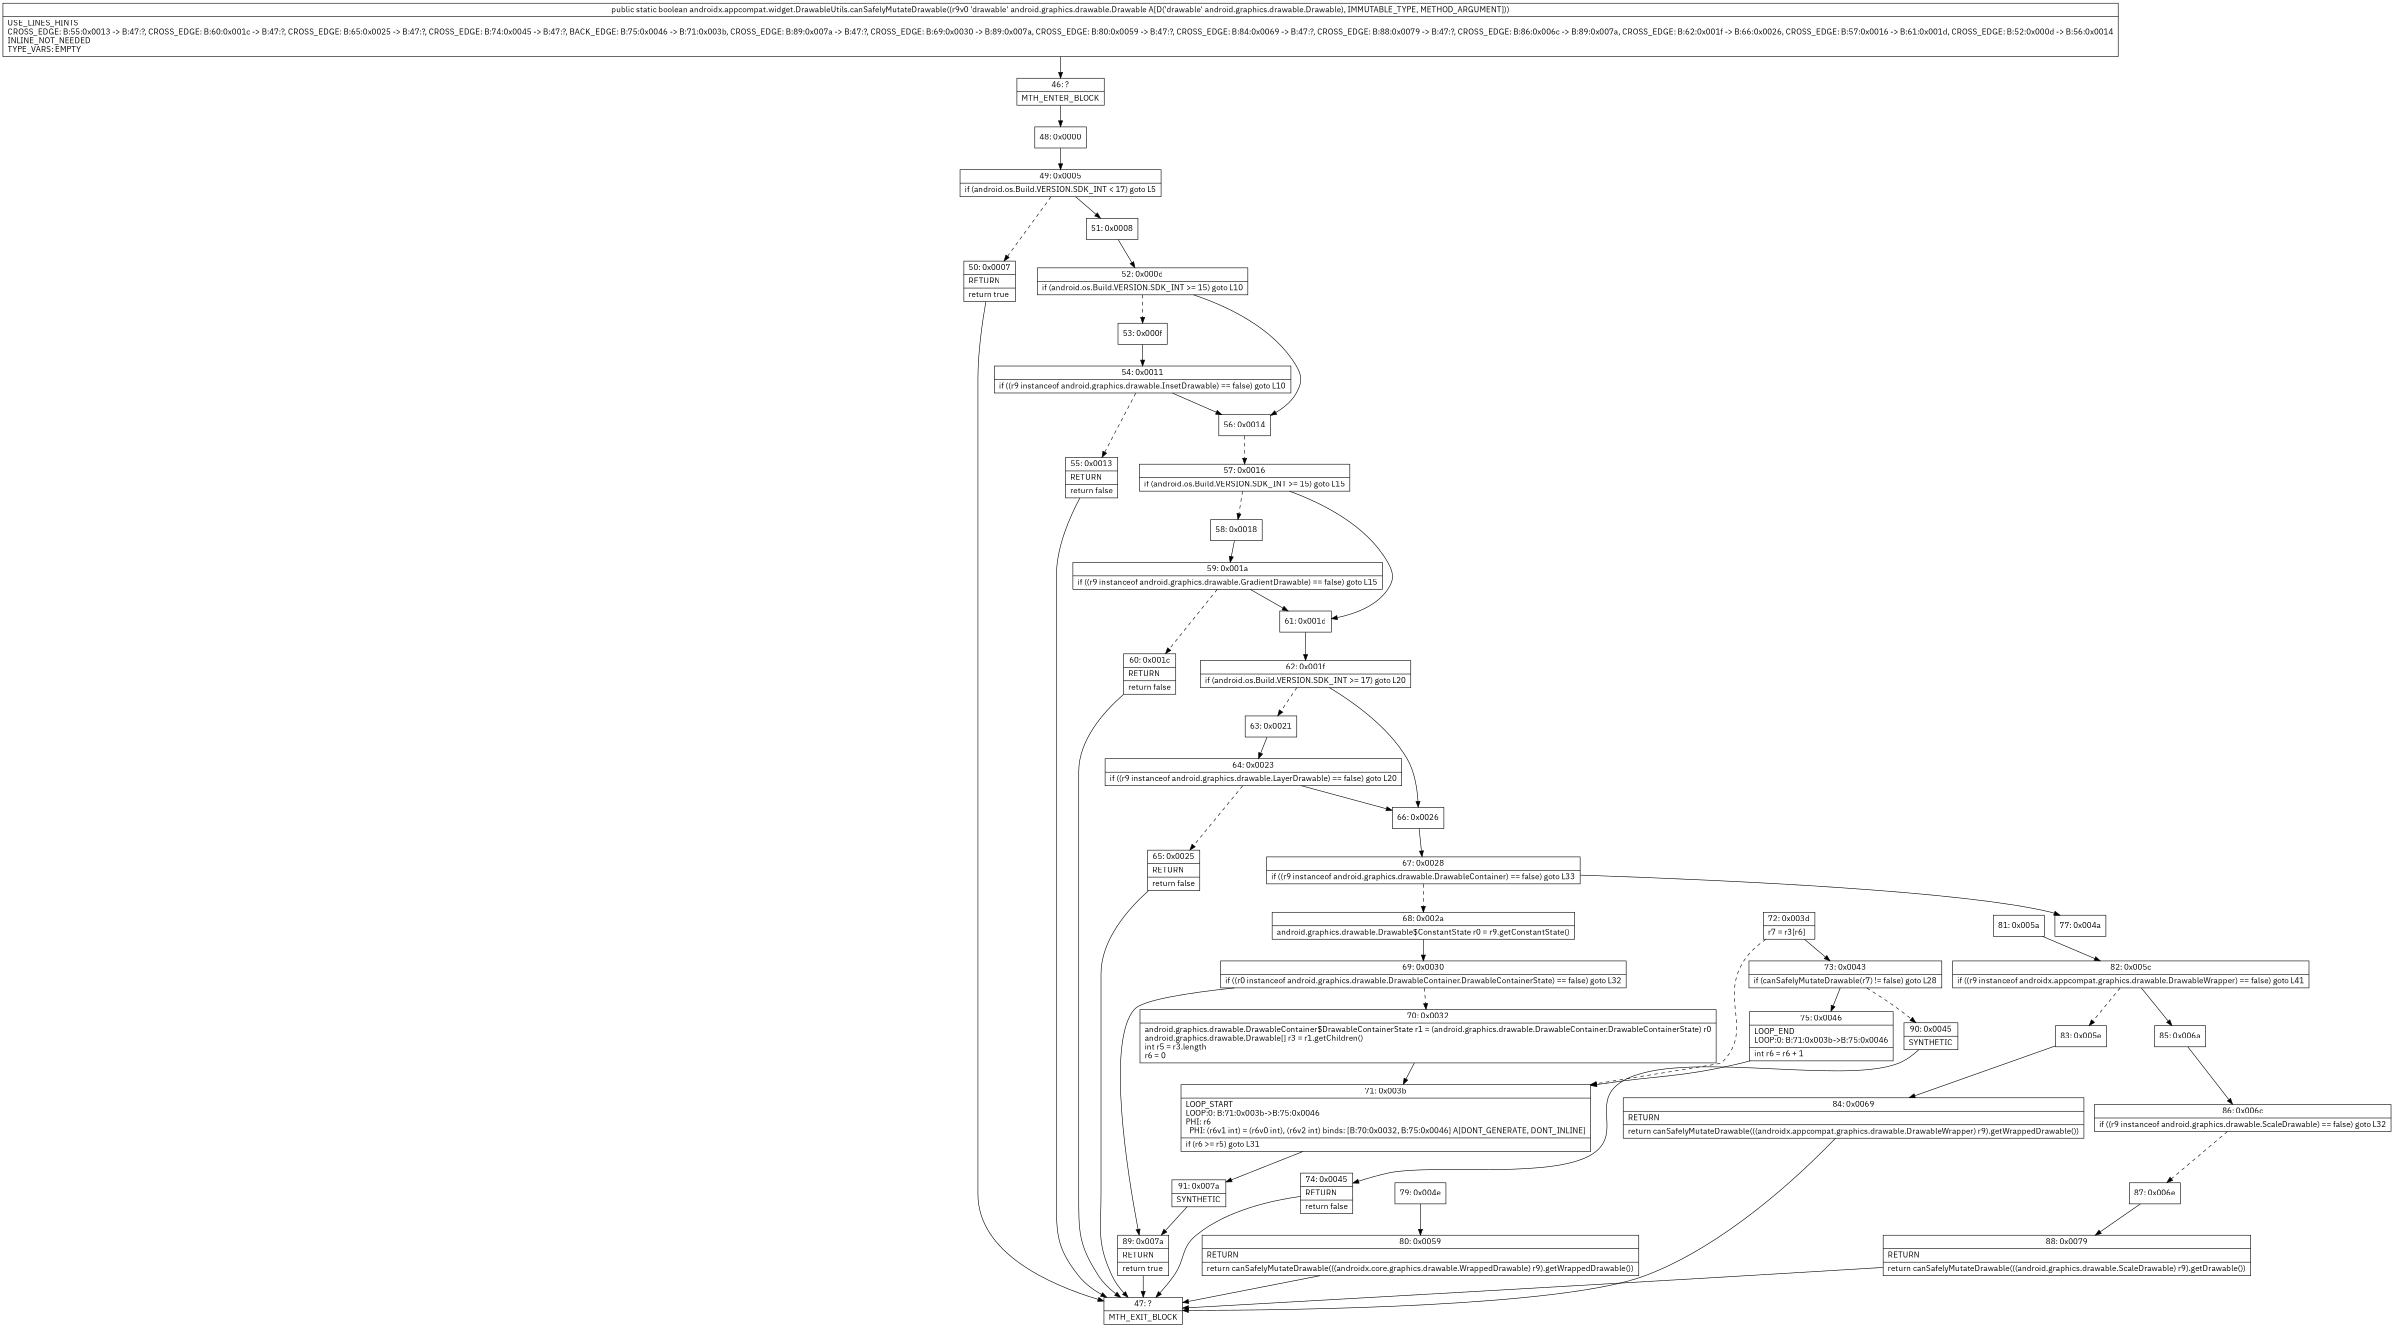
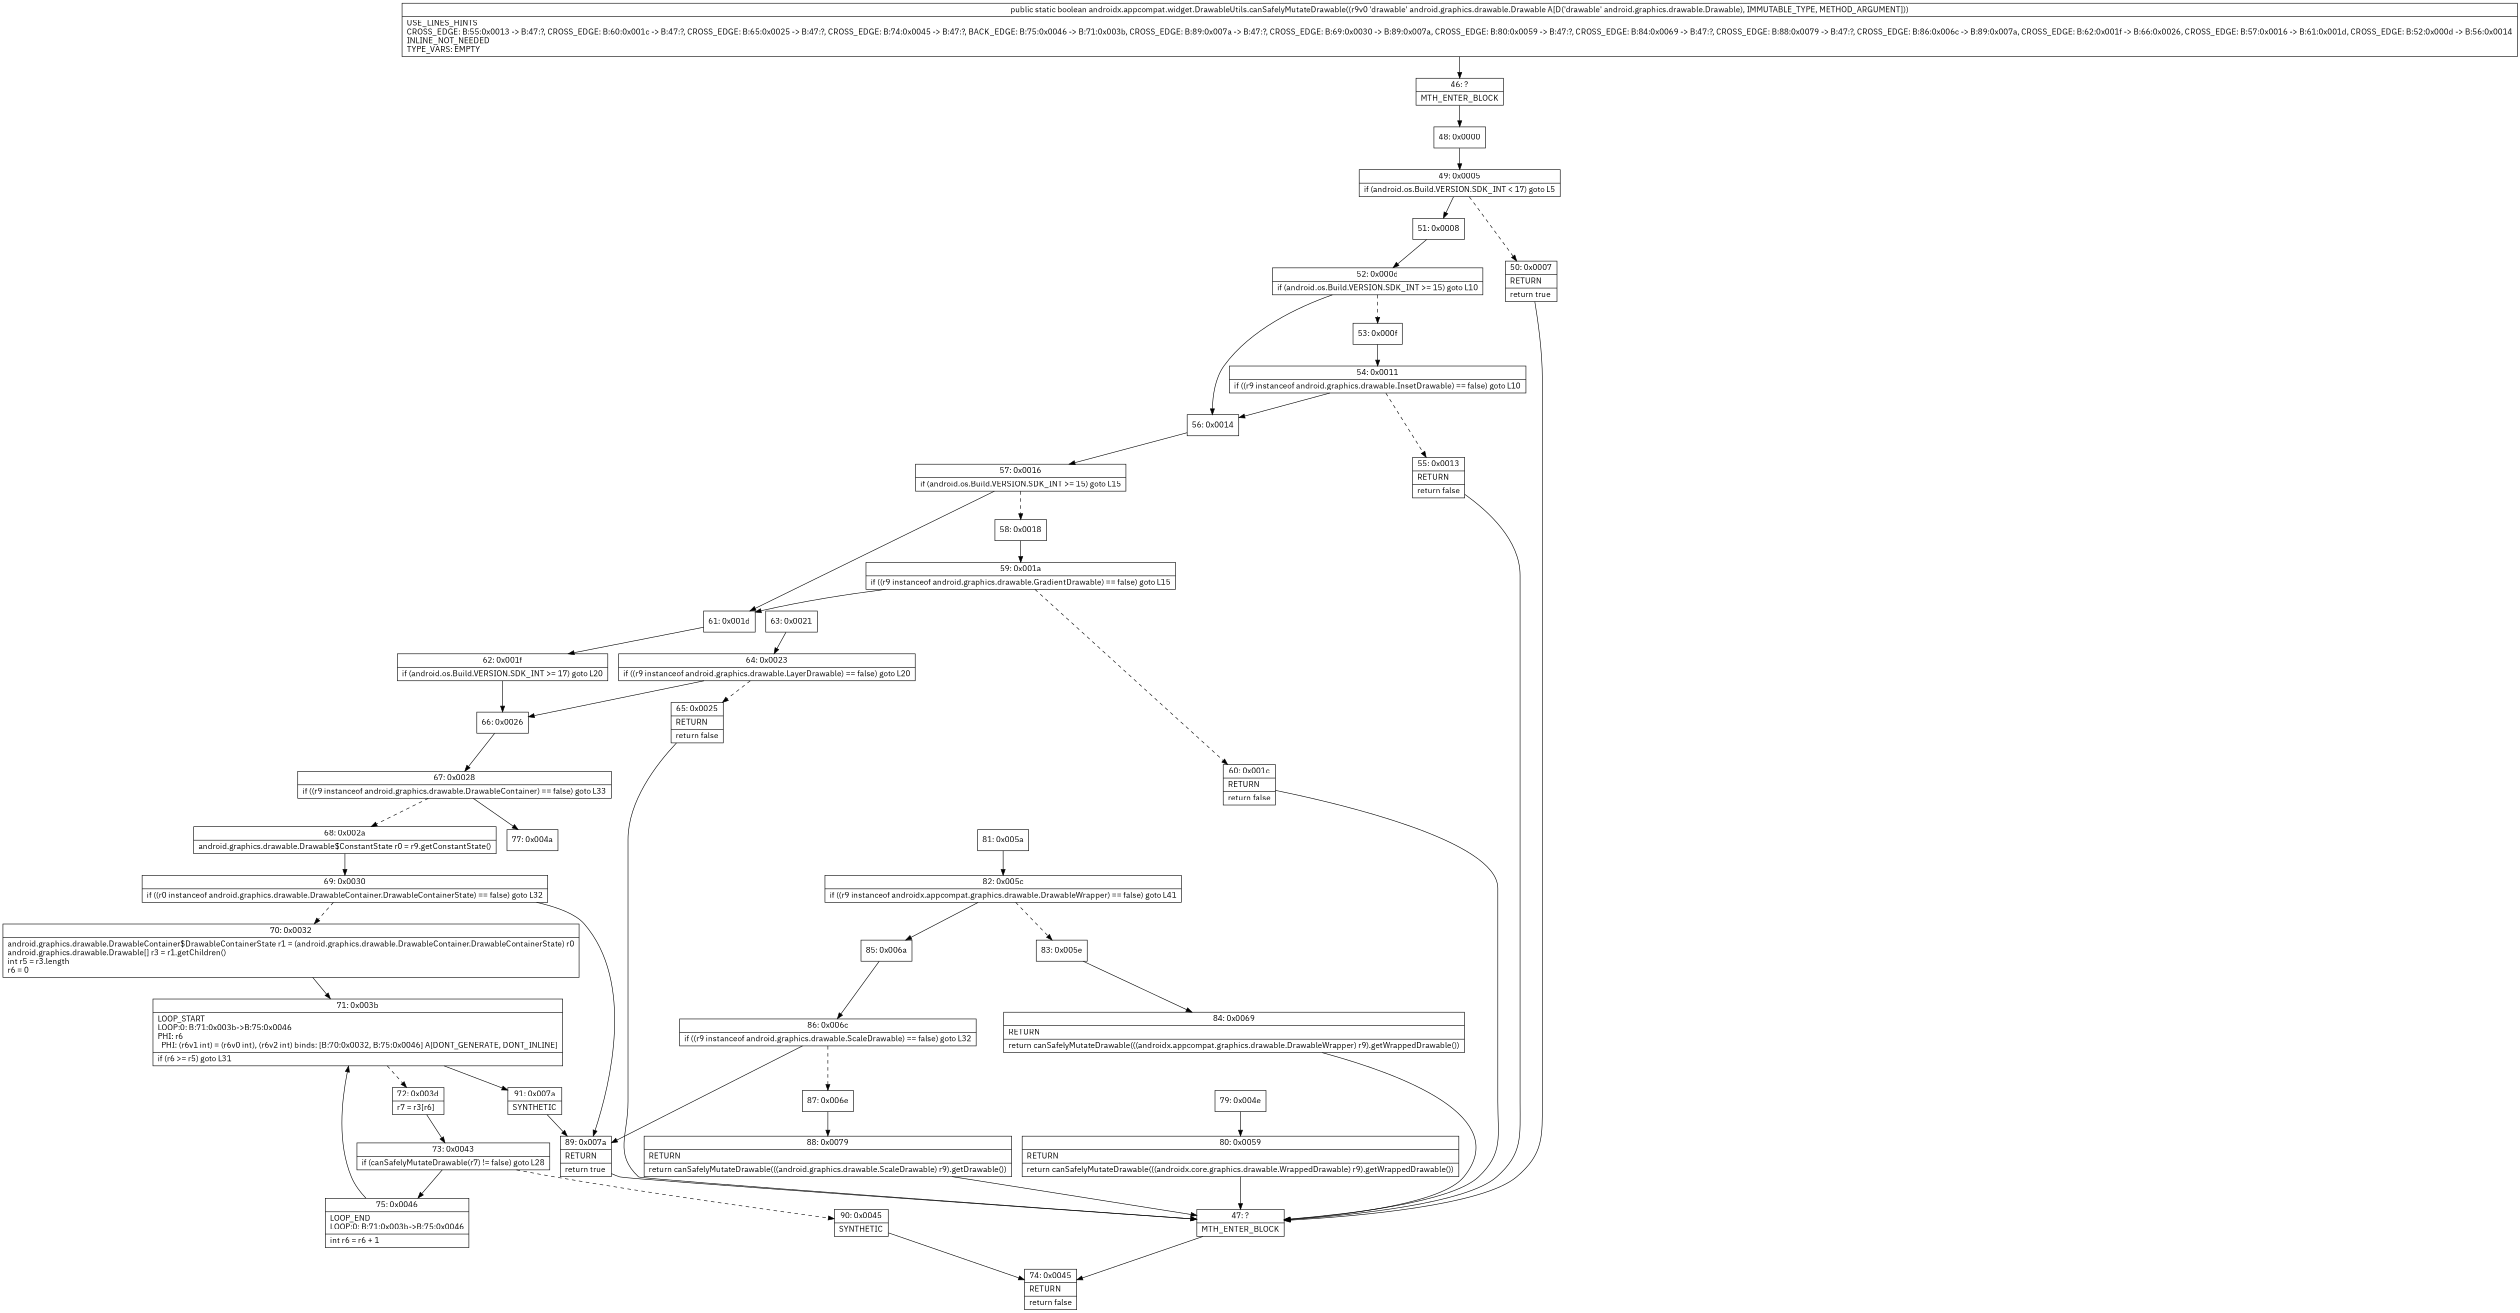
edge "56: 0x0014" -> "57: 0x0016": style dashed -> solid
edge "62: 0x001f" -> "63: 0x0021": removed
edge "72: 0x003d" -> "71: 0x003b": reversed
edge "86: 0x006c" -> "89: 0x007a": added
edge "74: 0x0045" -> "47: ?": reversed
node "47: ?": text "MTH_EXIT_BLOCK" -> "MTH_ENTER_BLOCK"
